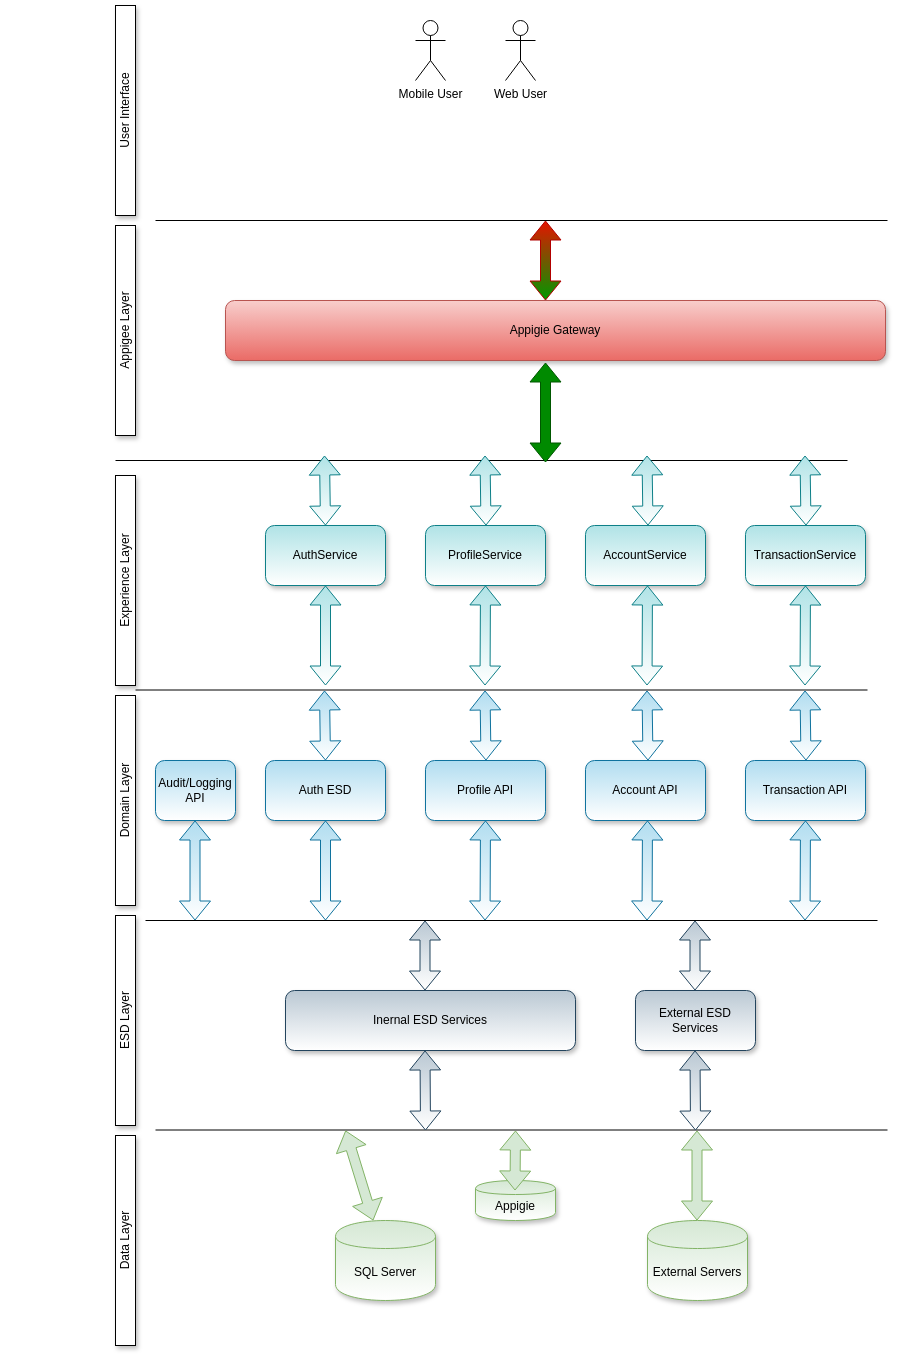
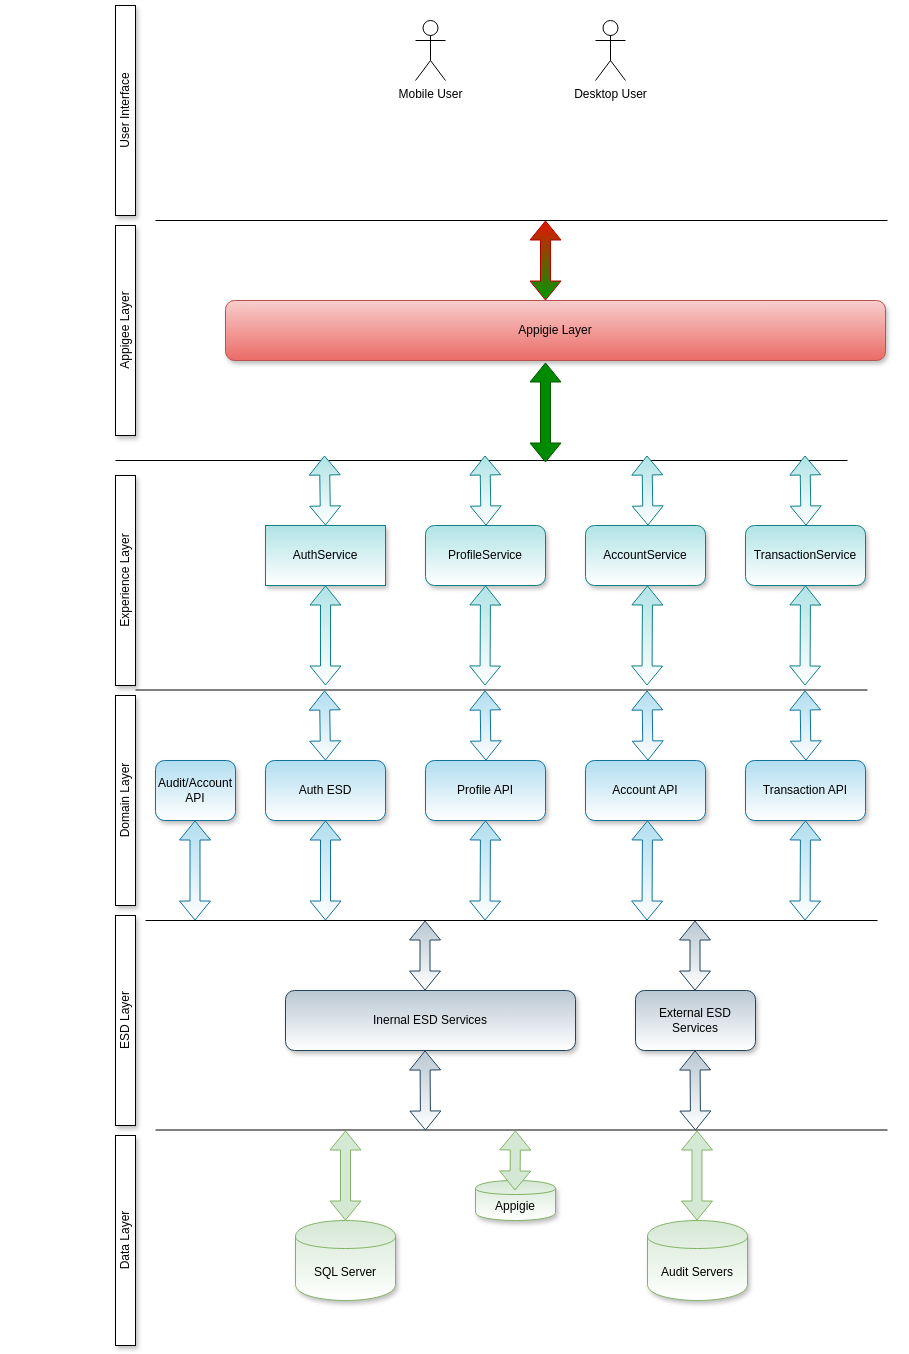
node "Web User": removed
node "Desktop User": added
node "Appigie Gateway": label "Appigie Gateway" -> "Appigie Layer"
node "AuthService": shape rounded rectangle -> rectangle
node "Audit/Logging API": label "Audit/Logging API" -> "Audit/Account API"
node "SQL Server": moved (386, 1261) -> (346, 1261)
node "External Servers": label "External Servers" -> "Audit Servers"
